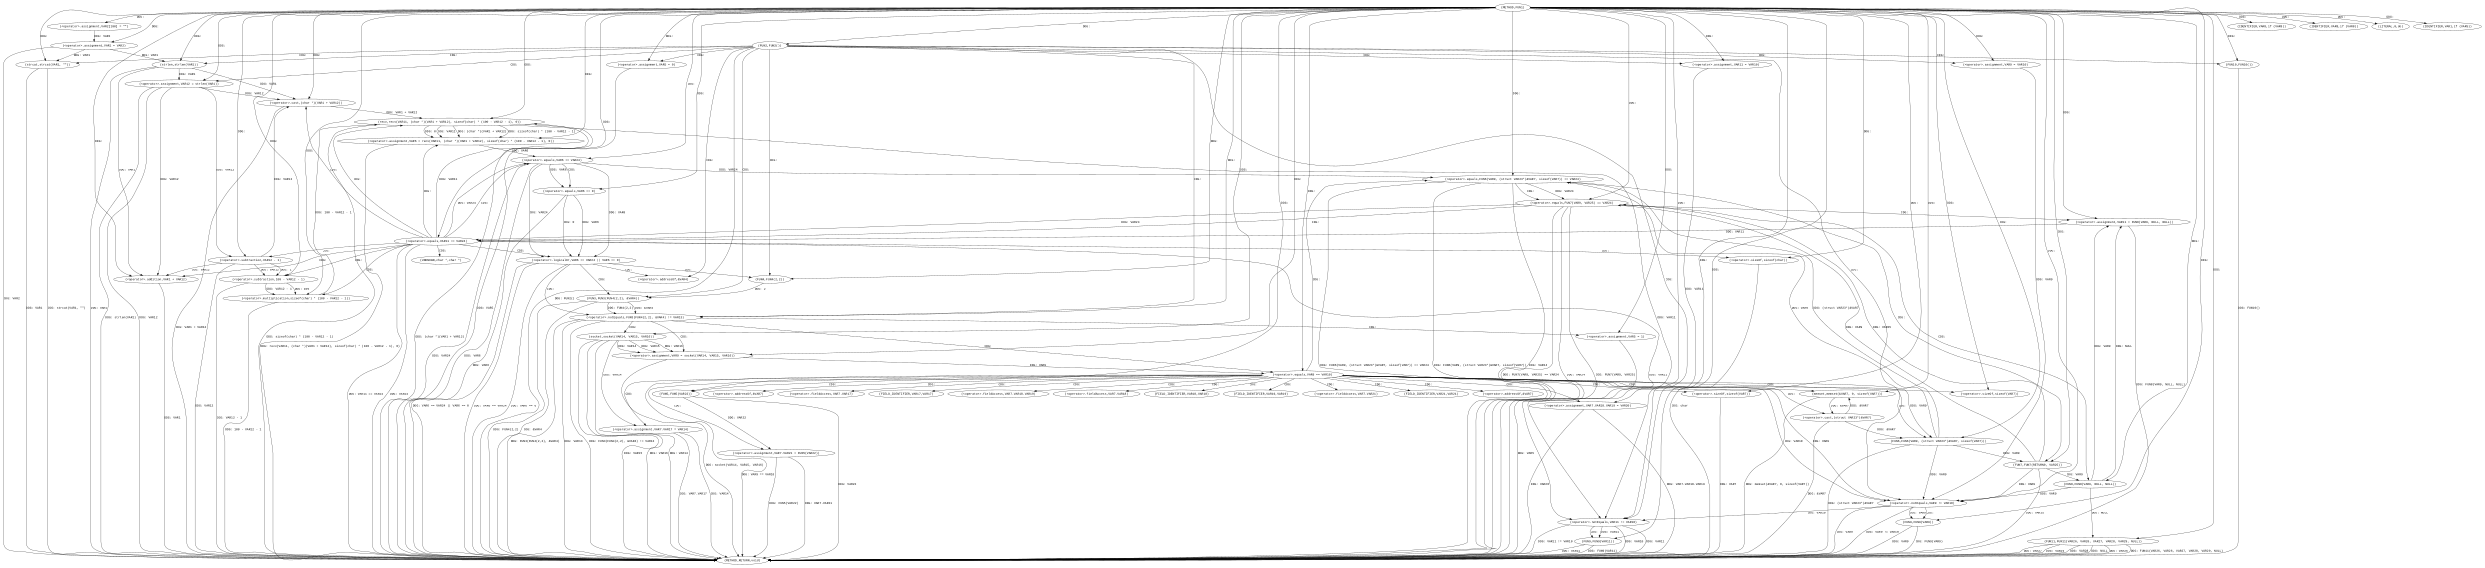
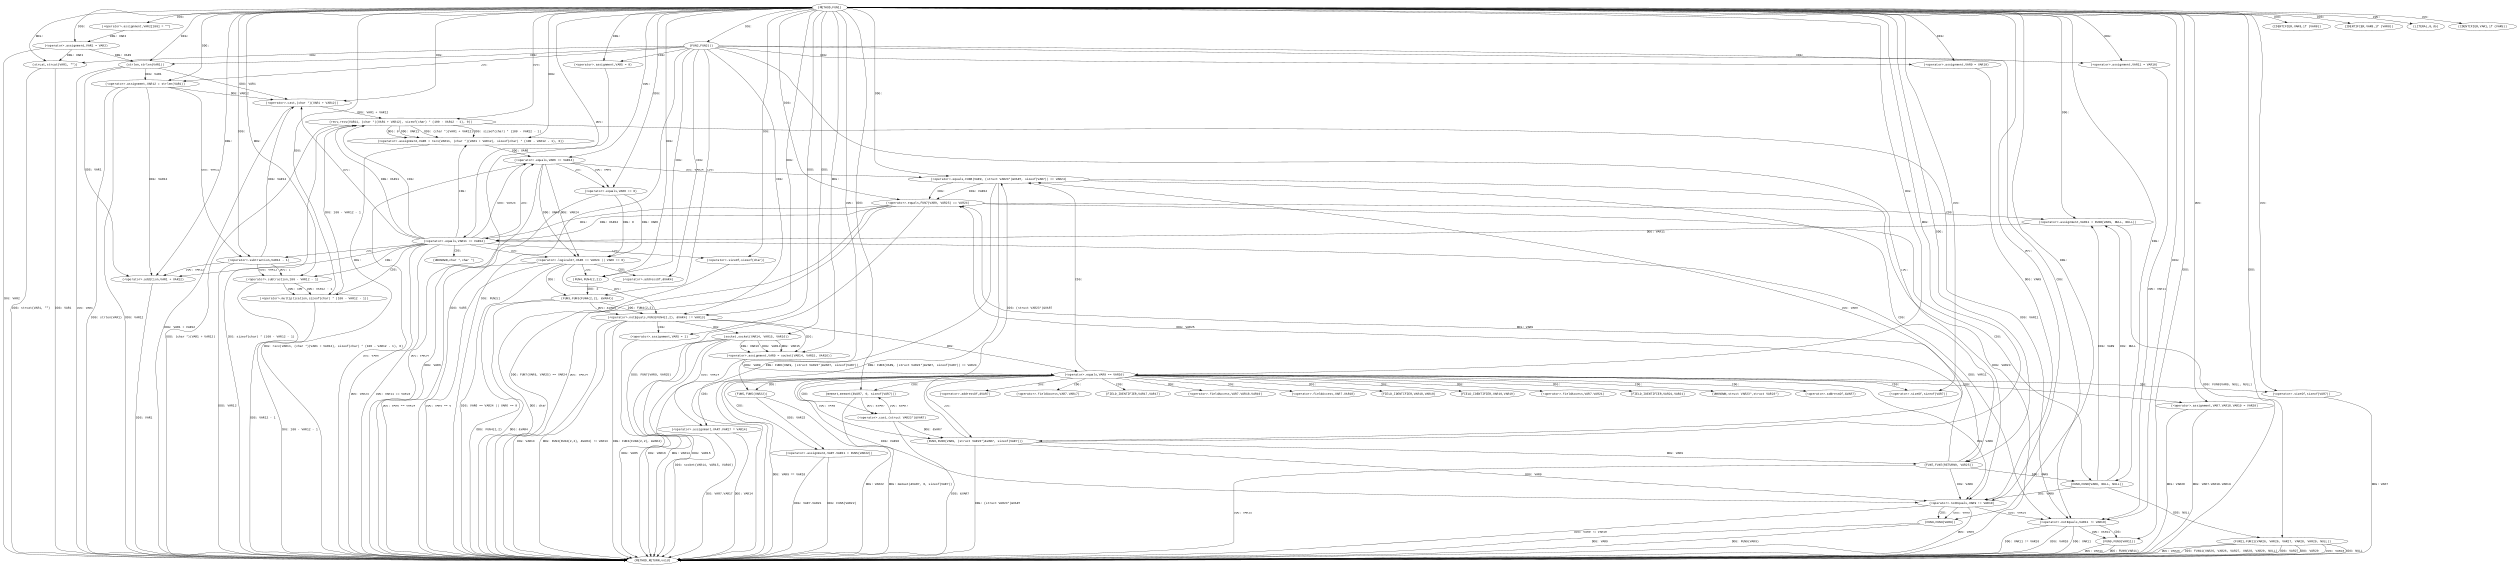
node "(FUN10,FUN10())": removed
node "(UNKNOWN,struct VAR23*,struct VAR23*)": added
